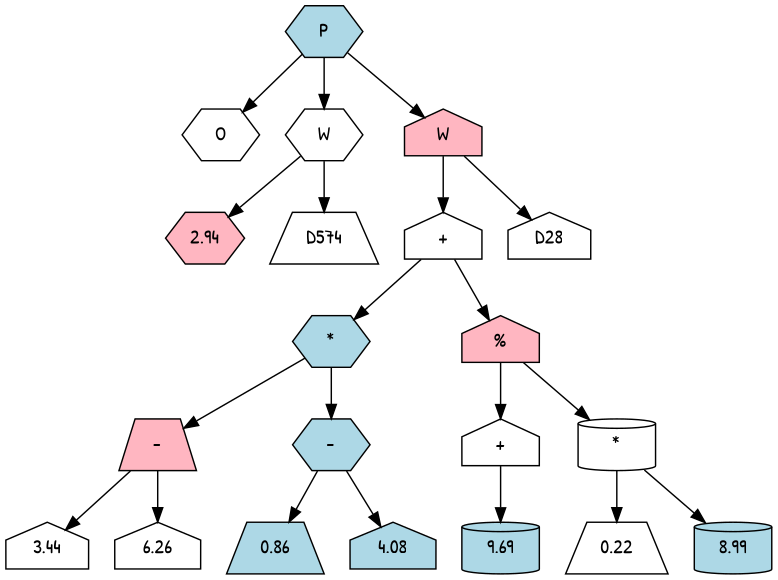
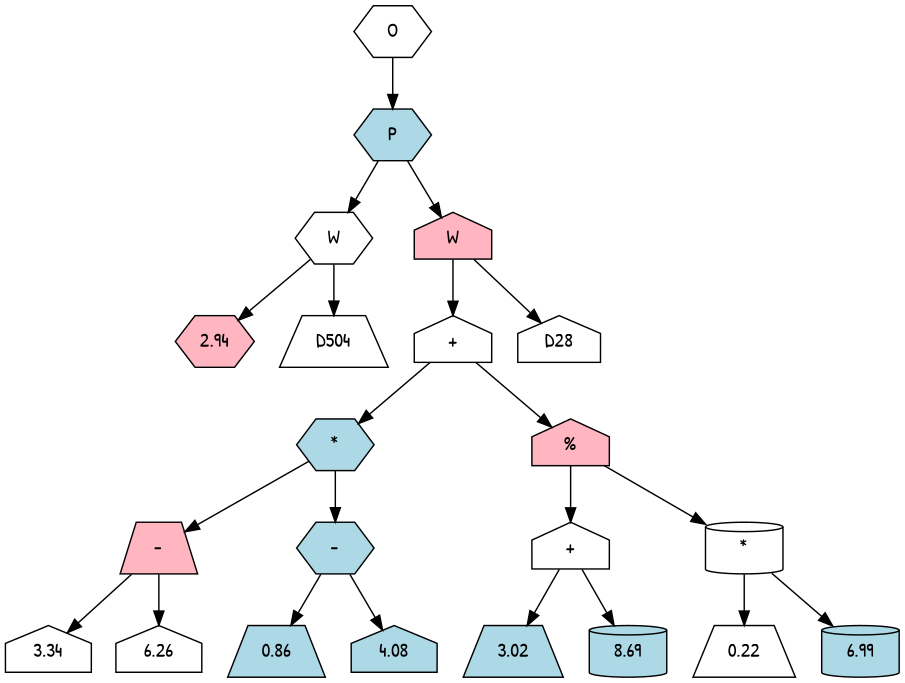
edge "P" -> "O": reversed
node "D574": label "D574" -> "D504"
node "3.44": label "3.44" -> "3.34"
node "9.69": label "9.69" -> "8.69"
node "8.99": label "8.99" -> "6.99"
node "3.02": added
